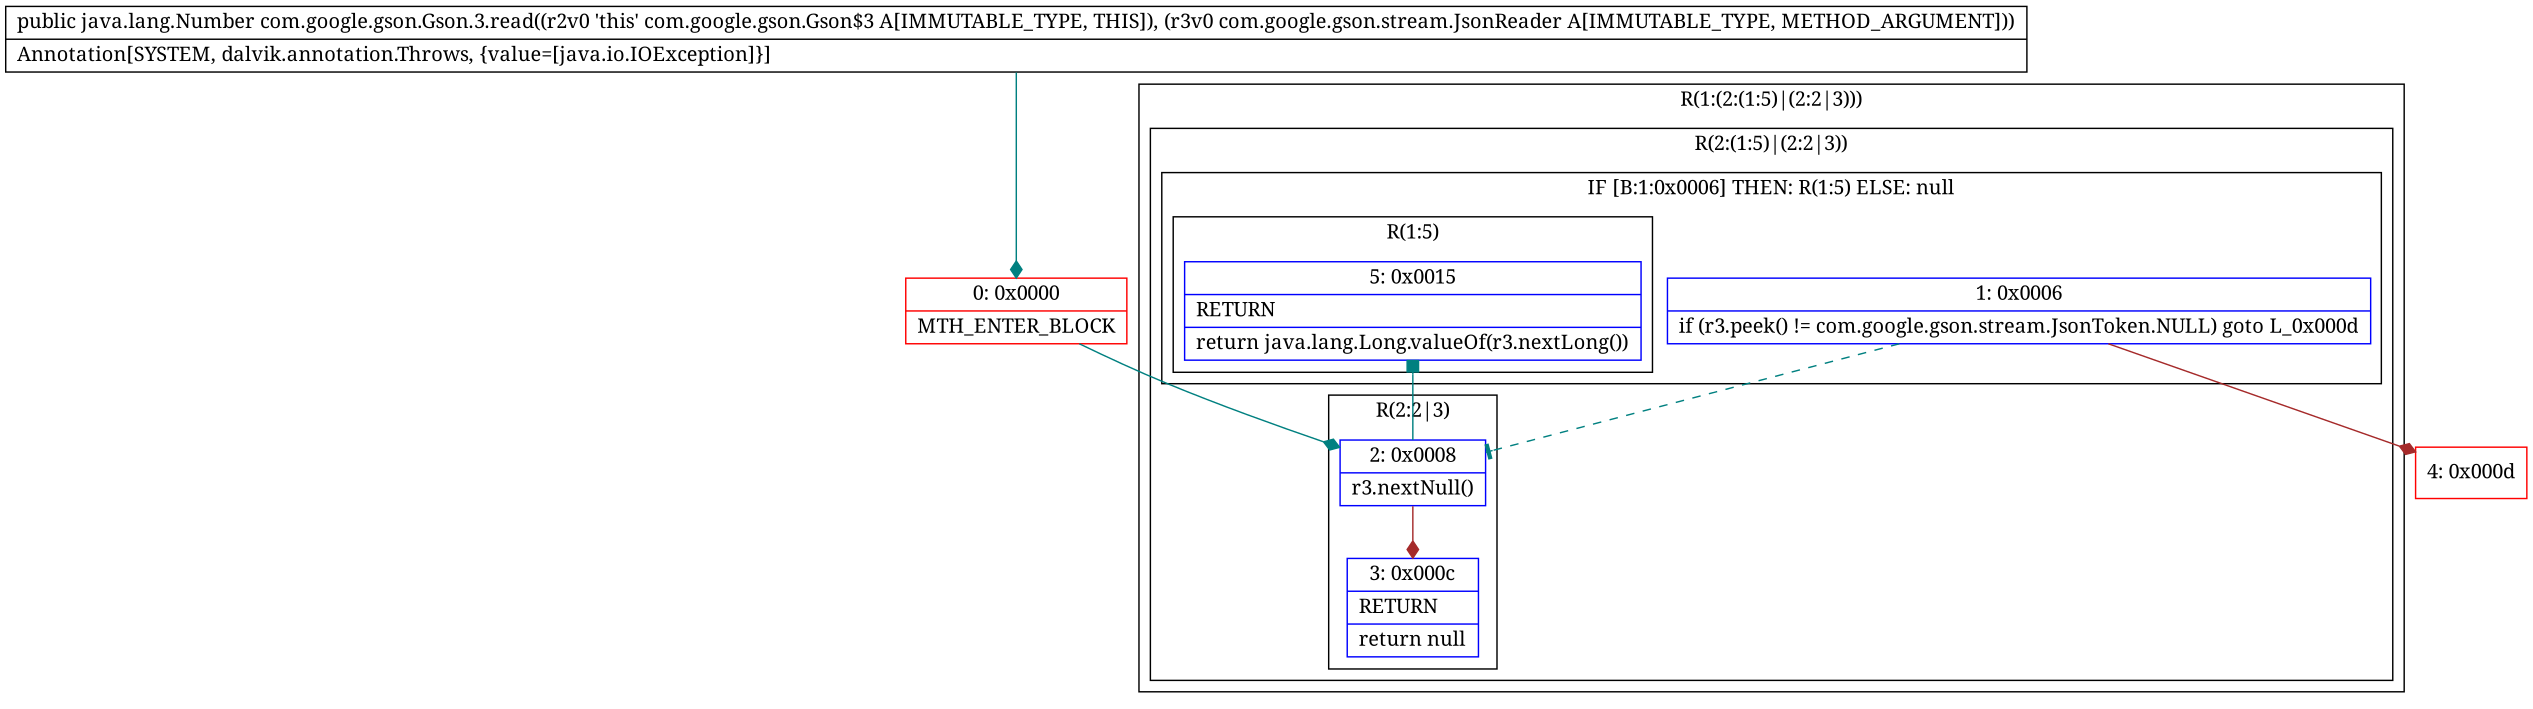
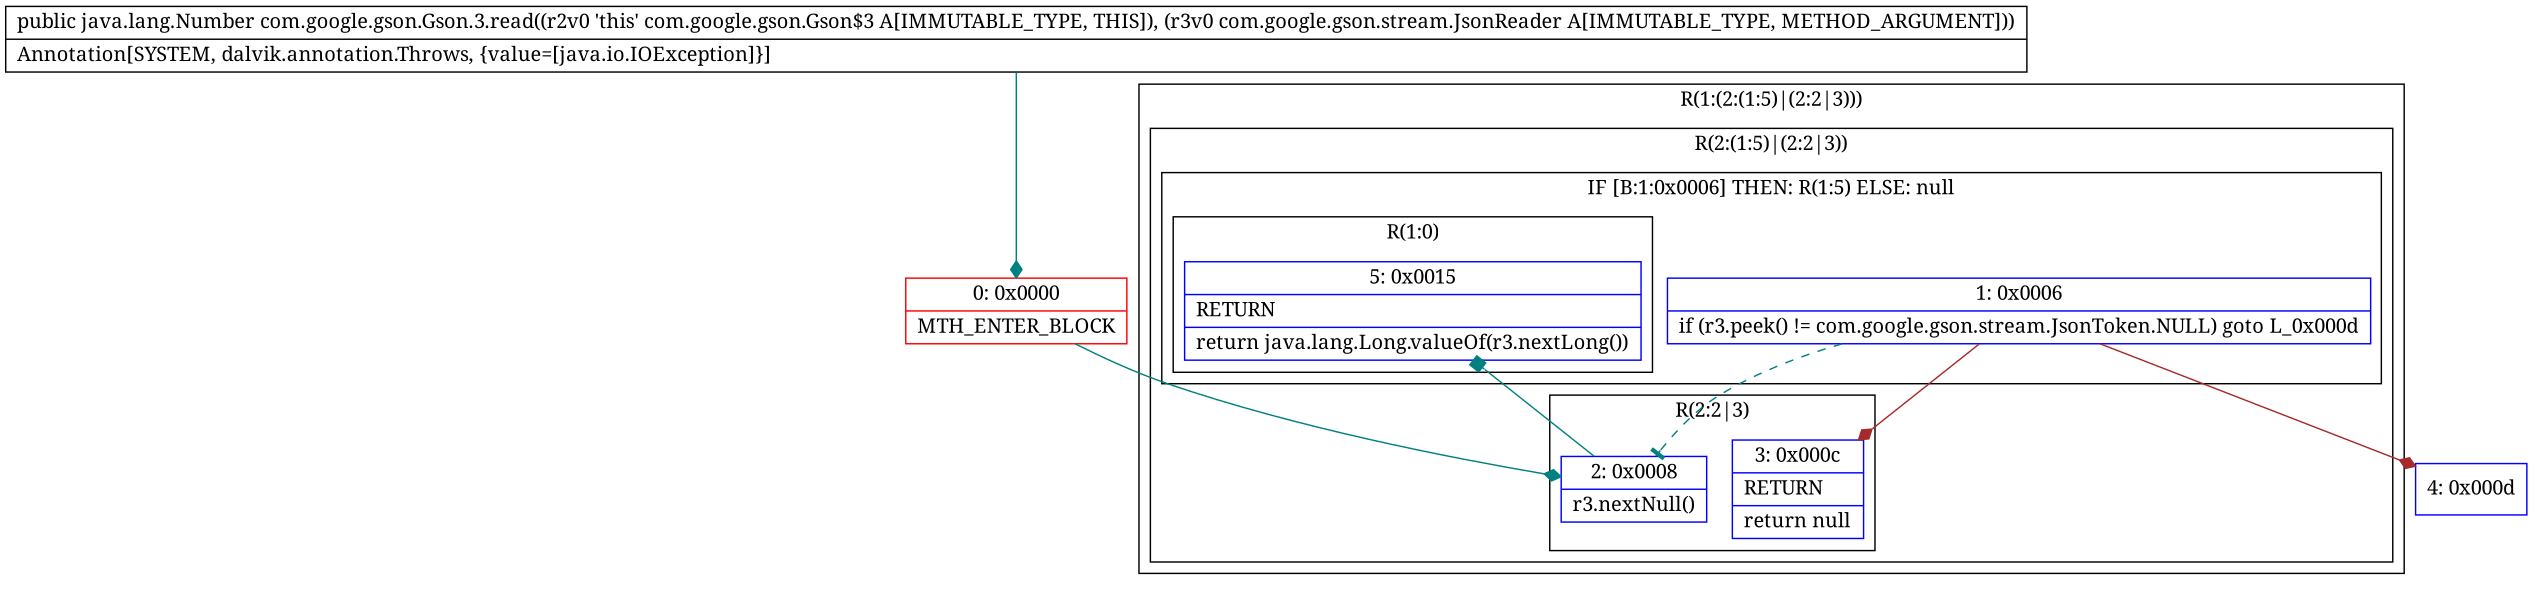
cluster "R(1:5)": label "R(1:5)" -> "R(1:0)"
node "4: 0x000d": color red -> blue
edge "2: 0x0008" -> "3: 0x000c": now "1: 0x0006" -> "3: 0x000c"
